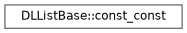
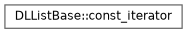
node "DLListBase::const_const": label "DLListBase::const_const" -> "DLListBase::const_iterator"
